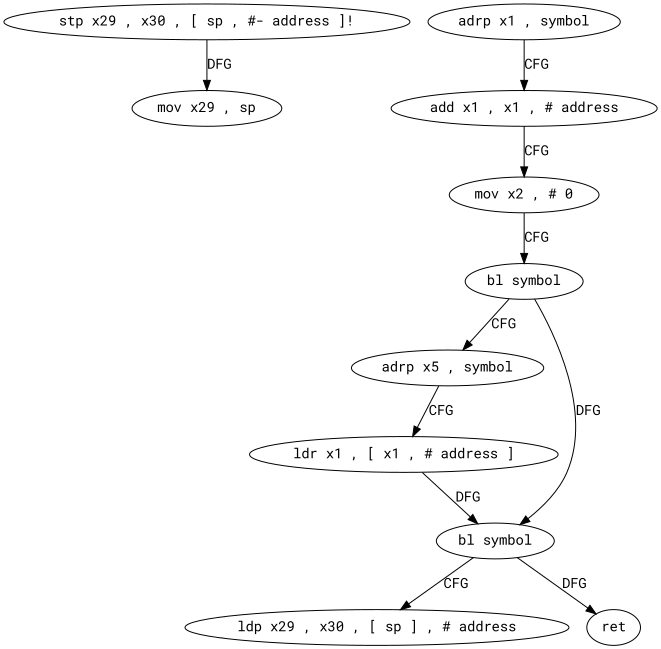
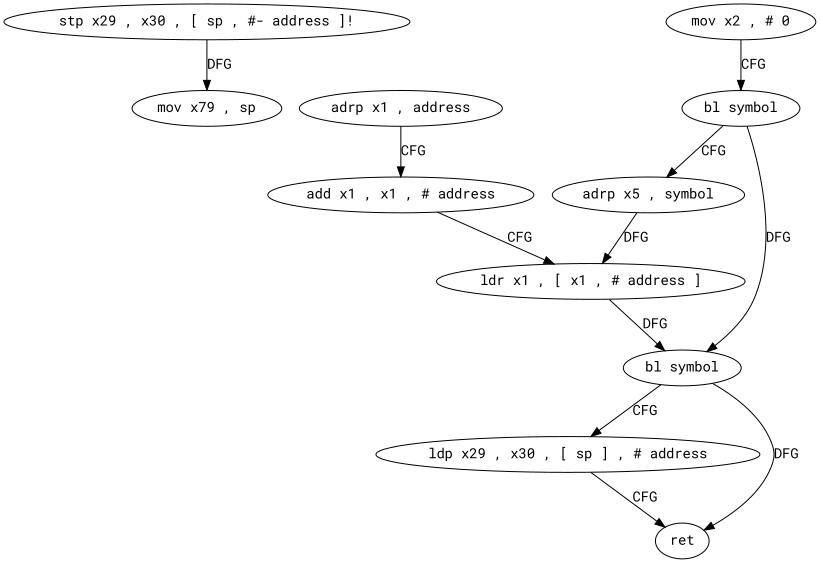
node "adrp x1 , symbol": label "adrp x1 , symbol" -> "adrp x1 , address"
node "mov x29 , sp": label "mov x29 , sp" -> "mov x79 , sp"
edge "add x1 , x1 , # address" -> "mov x2 , # 0": now "add x1 , x1 , # address" -> "ldr x1 , [ x1 , # address ]"
edge "adrp x5 , symbol" -> "ldr x1 , [ x1 , # address ]": label "CFG" -> "DFG"
edge "ldp x29 , x30 , [ sp ] , # address" -> "ret": added, label "CFG"
